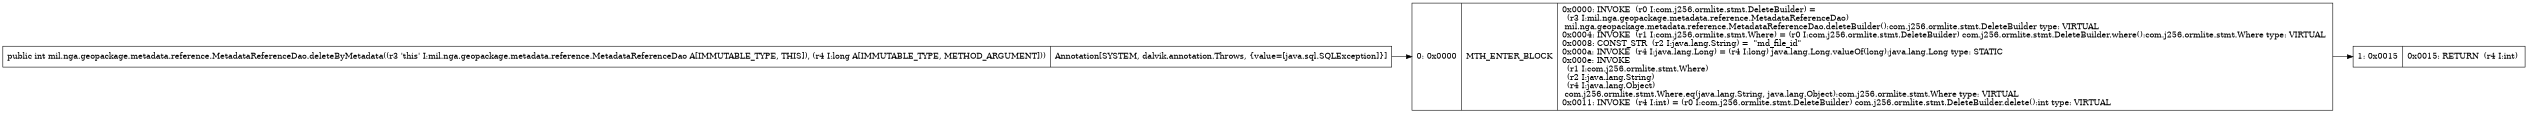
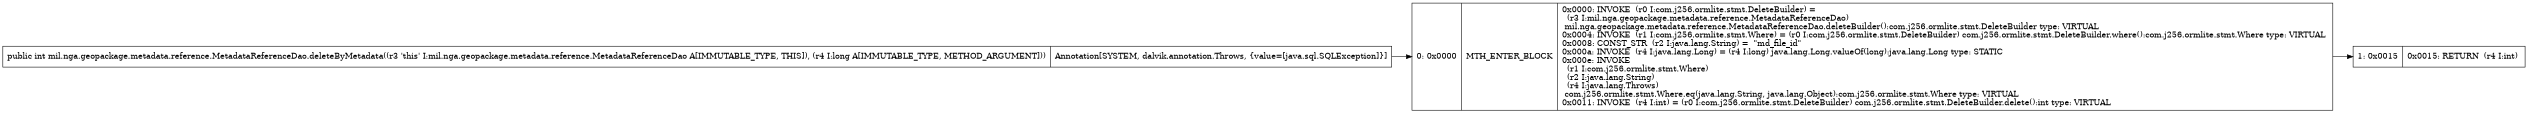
node "0: 0x0000": text "(r4 I:java.lang.Object)" -> "(r4 I:java.lang.Throws)"
